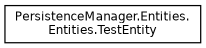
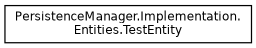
node "PersistenceManager.Entities. Entities.TestEntity": label "PersistenceManager.Entities. Entities.TestEntity" -> "PersistenceManager.Implementation. Entities.TestEntity"
